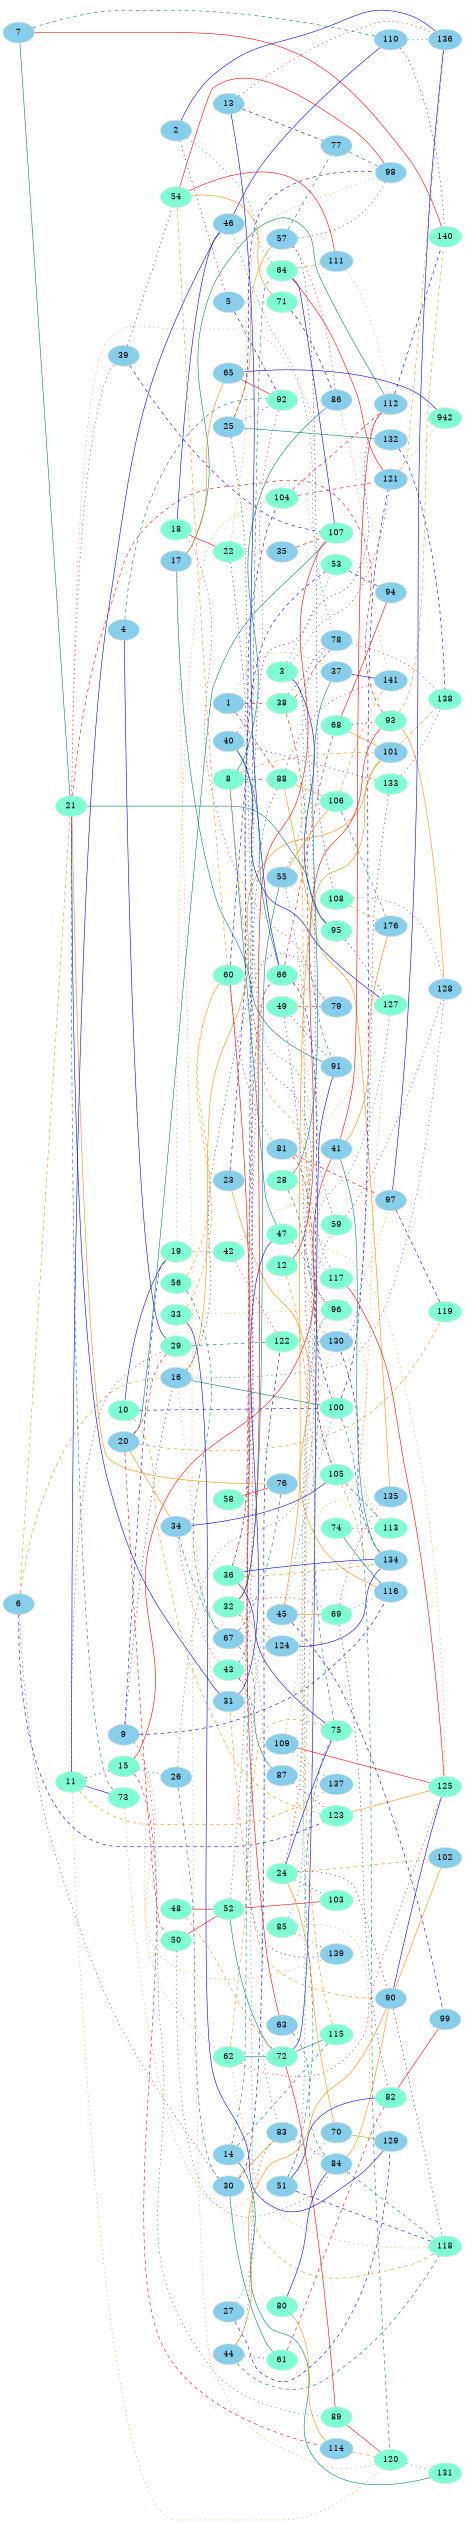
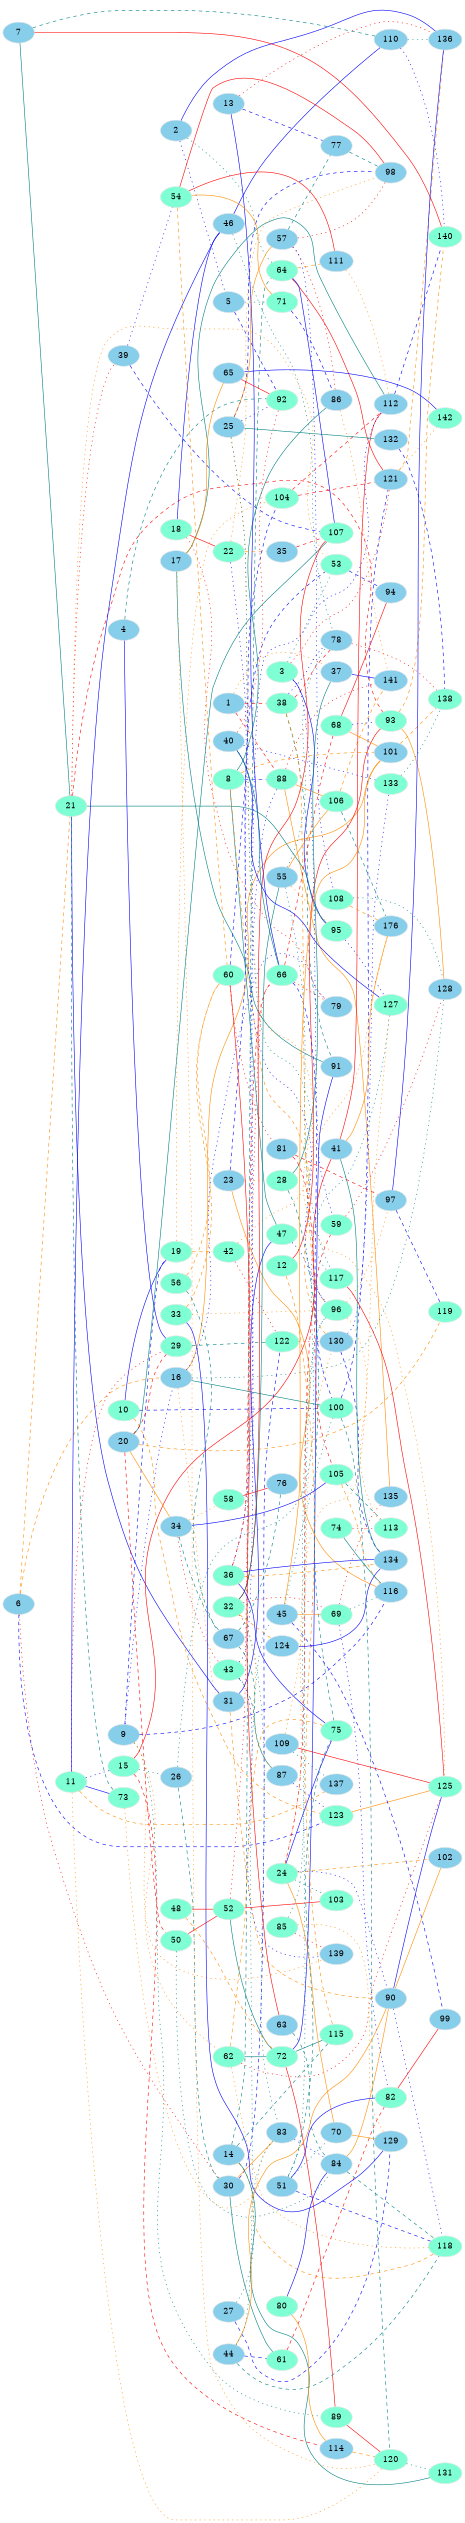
node "942": label "942" -> "142"
node "49": removed
edge "21" -- "76": removed
edge "59" -- "24": style dotted -> dashed
edge "44" -- "61": style dotted -> dashed
